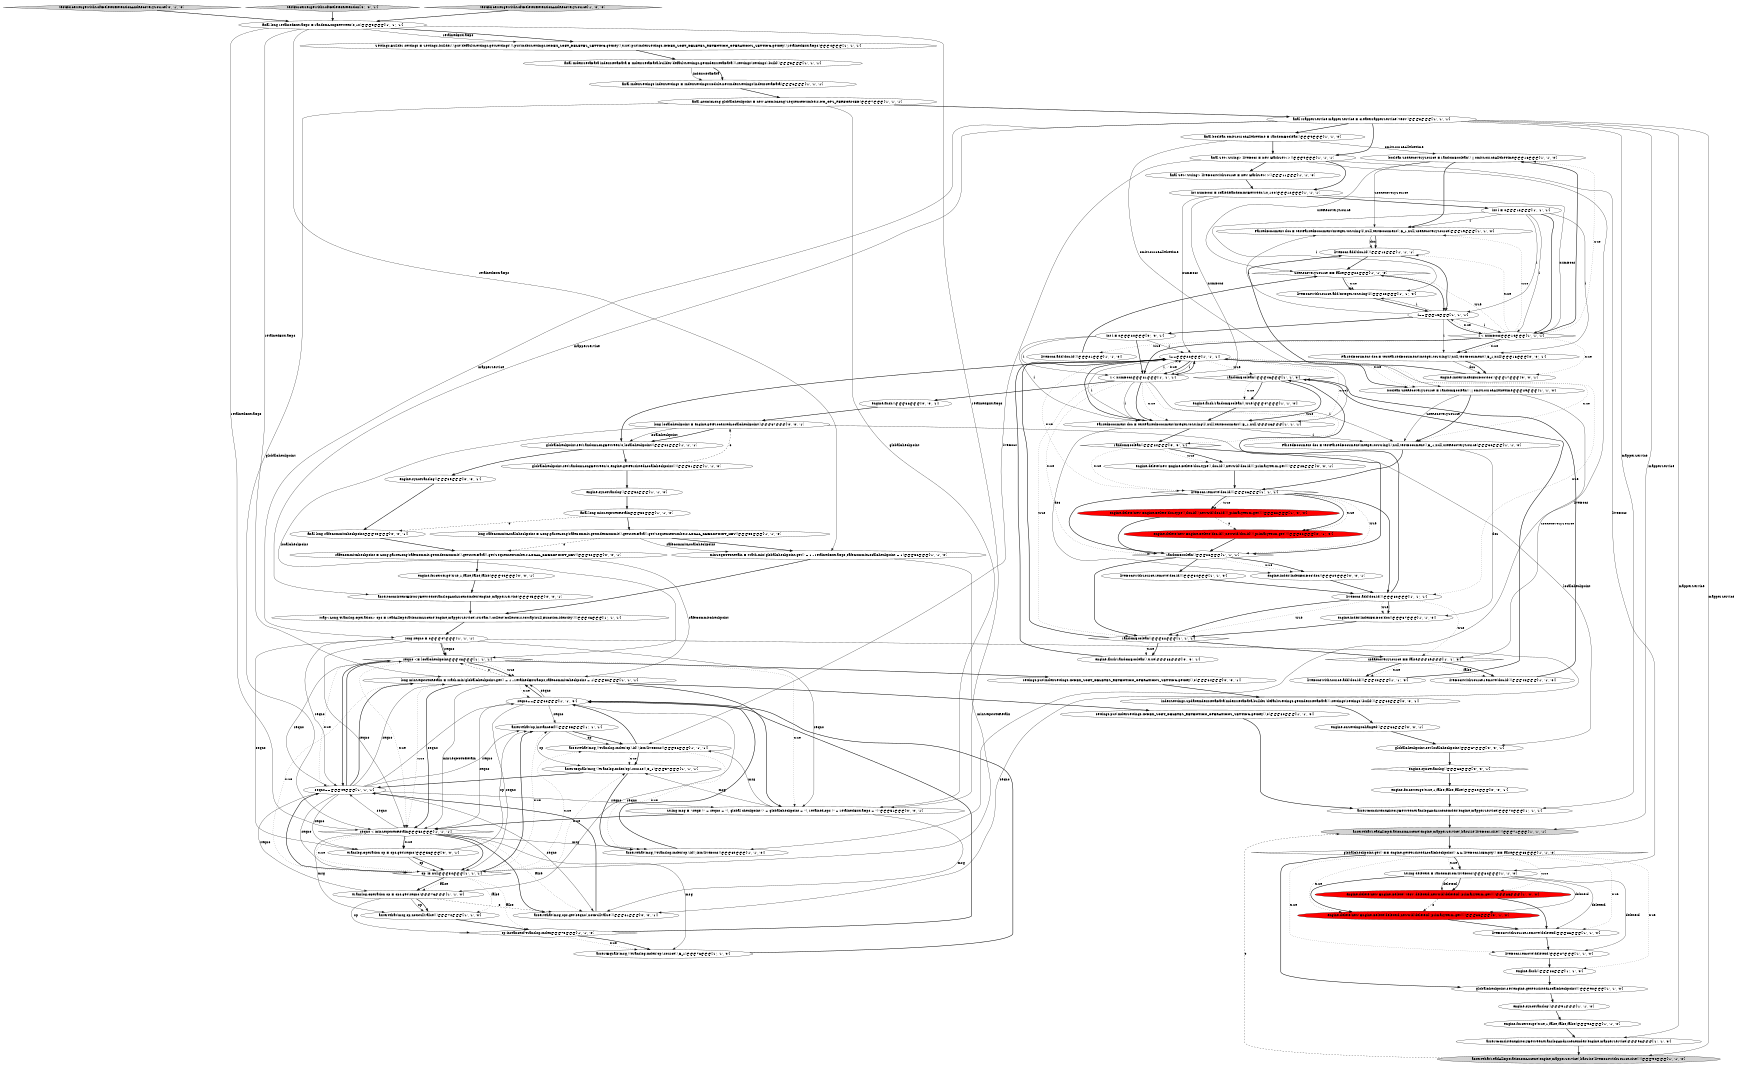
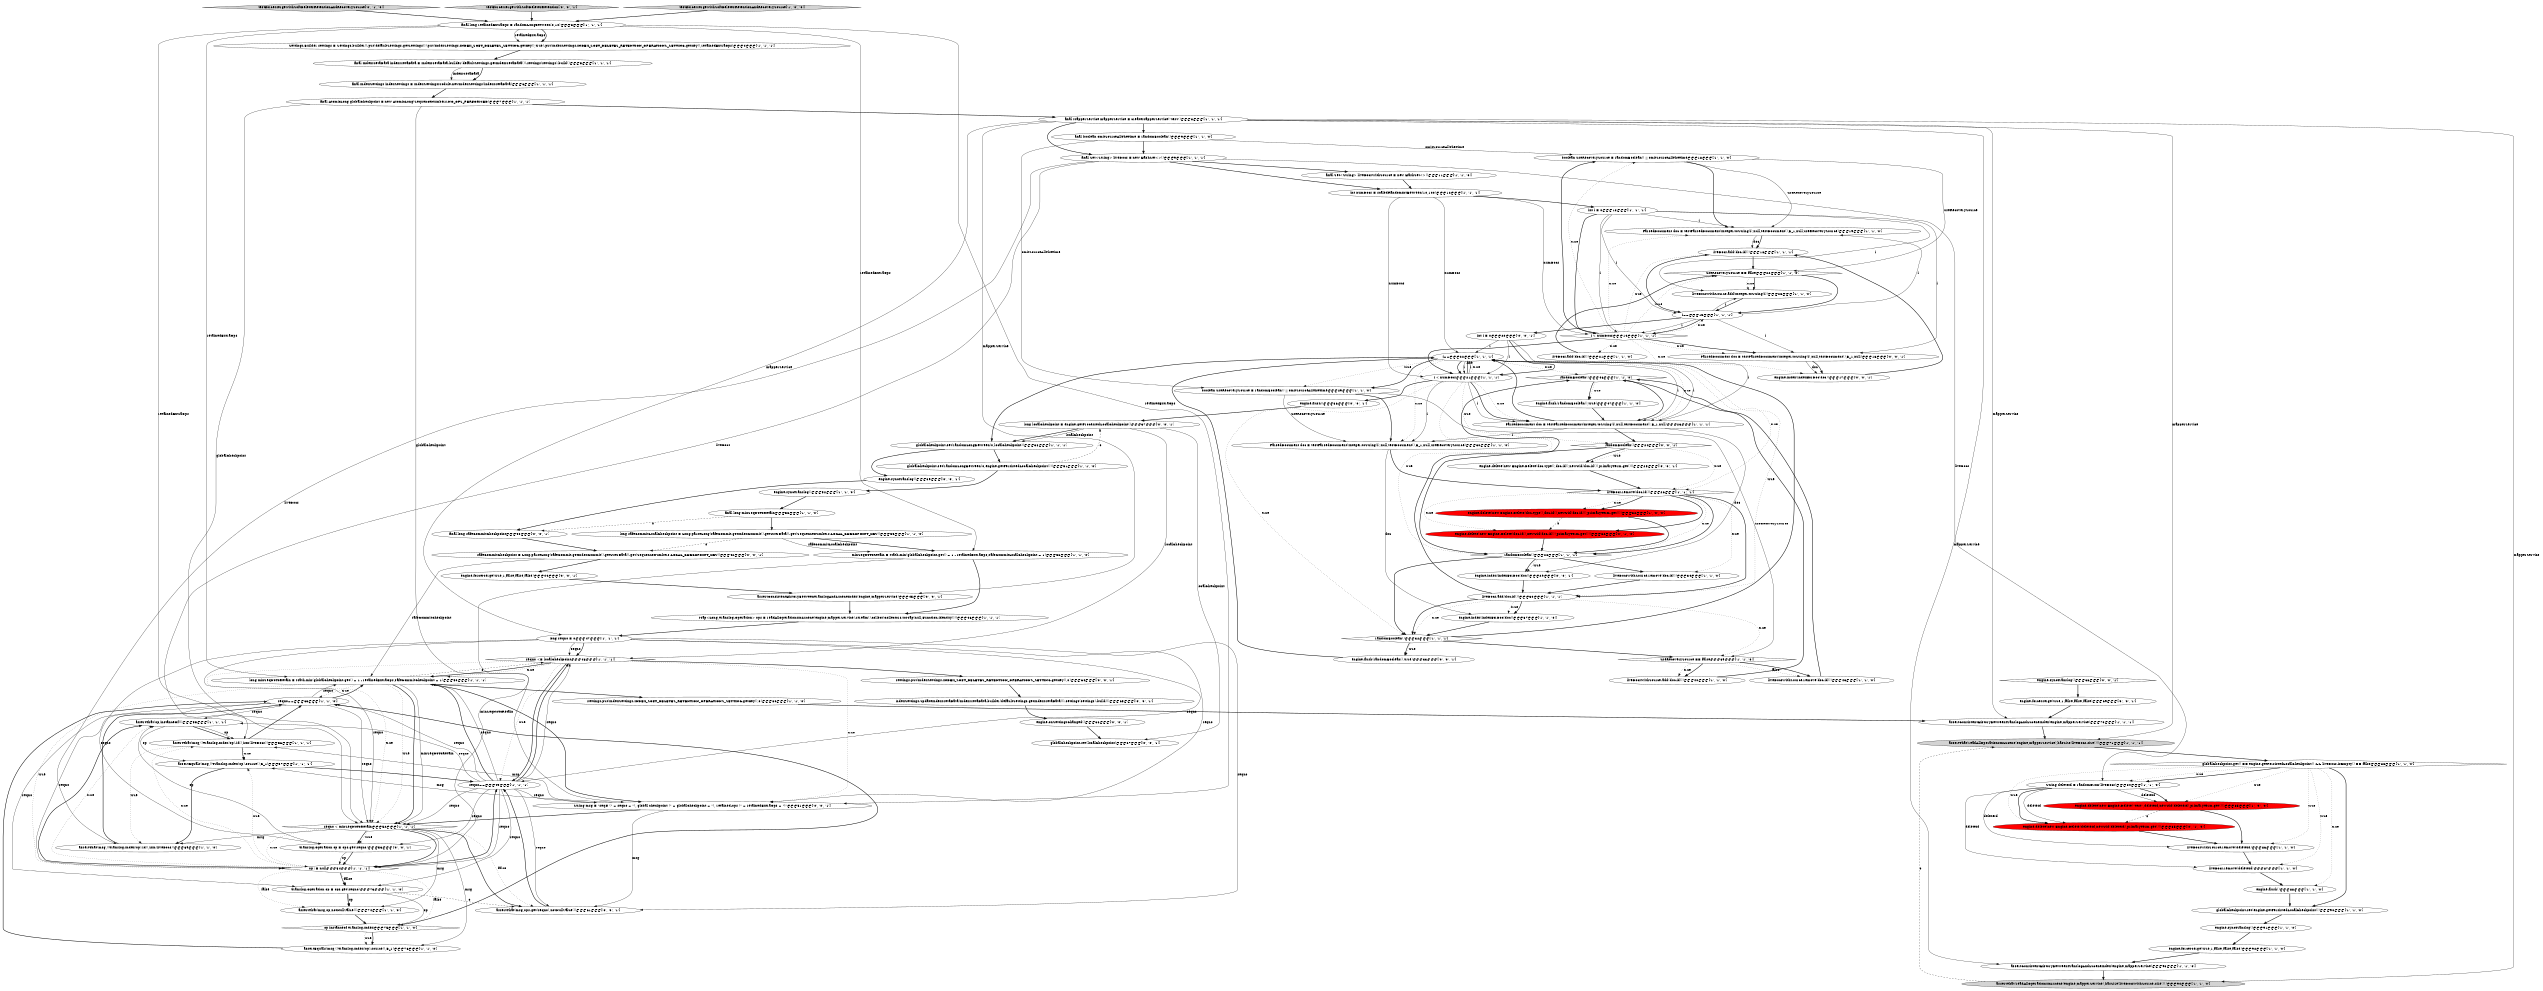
edge "liveDocs.remove(doc.id())@@@26@@@['1', '1', '1']" -> "liveDocsWithSource.remove(doc.id())@@@34@@@['1', '1', '0']": added, label "true"
edge "globalCheckpoint.set(localCheckpoint)@@@67@@@['0', '0', '1']" -> "engine.syncTranslog()@@@68@@@['0', '0', '1']": removed
edge "seqno < minSeqNoToRetain@@@52@@@['1', '1', '1']" -> "seqno++@@@49@@@['1', '1', '1']": reversed
